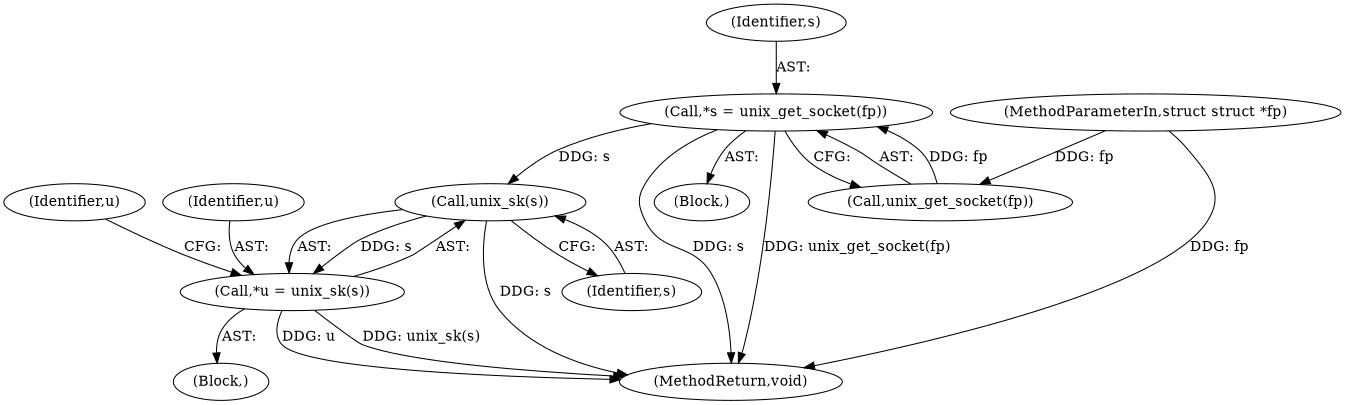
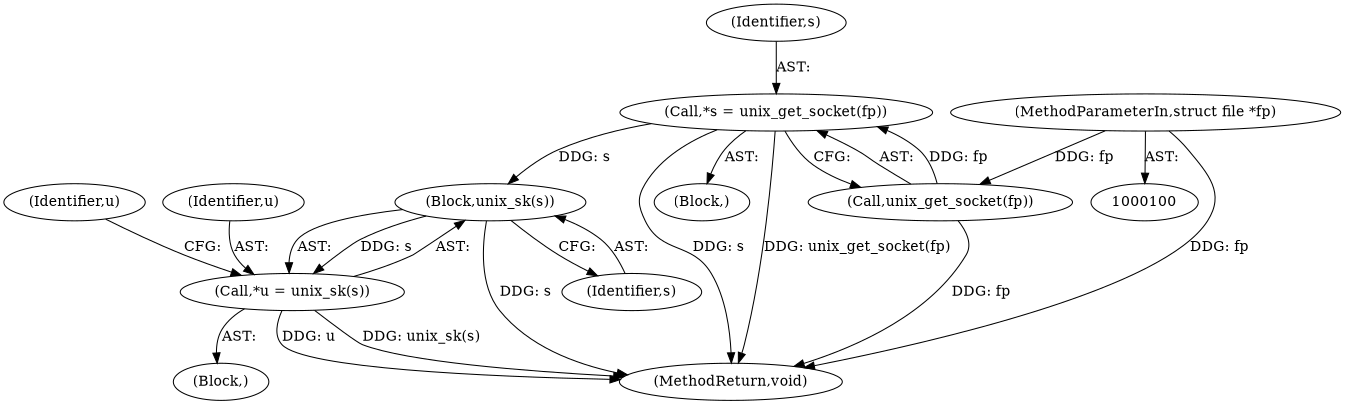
node "(MethodParameterIn,struct struct *fp)": label "(MethodParameterIn,struct struct *fp)" -> "(MethodParameterIn,struct file *fp)"
node "(Call,unix_sk(s))": label "(Call,unix_sk(s))" -> "(Block,unix_sk(s))"
node "1000100": added
edge "(Call,unix_get_socket(fp))" -> "(MethodReturn,void)": added, label "DDG: fp"
